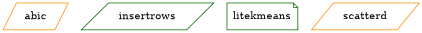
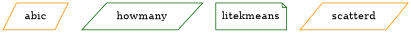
node "howmany": added
node "insertrows": removed
